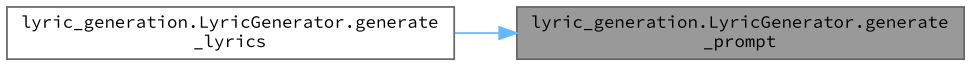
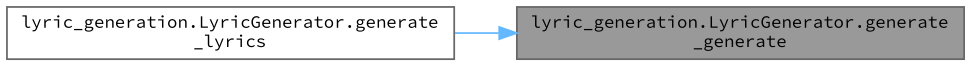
node "lyric_generation.LyricGenerator.generate _prompt": label "lyric_generation.LyricGenerator.generate _prompt" -> "lyric_generation.LyricGenerator.generate _generate"
